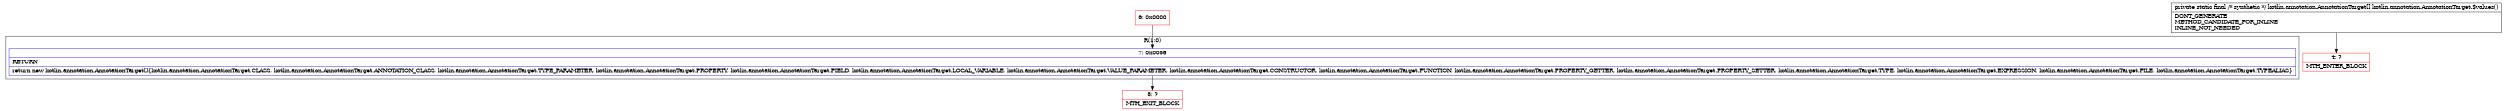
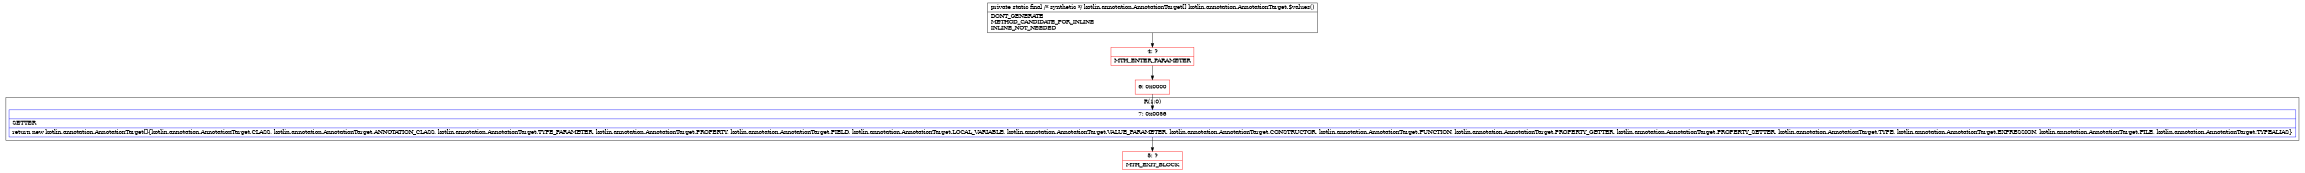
node "7: 0x0056": text "RETURN" -> "SETTER"
node "4: ?": text "MTH_ENTER_BLOCK" -> "MTH_ENTER_PARAMETER"
edge "4: ?" -> "6: 0x0000": added
